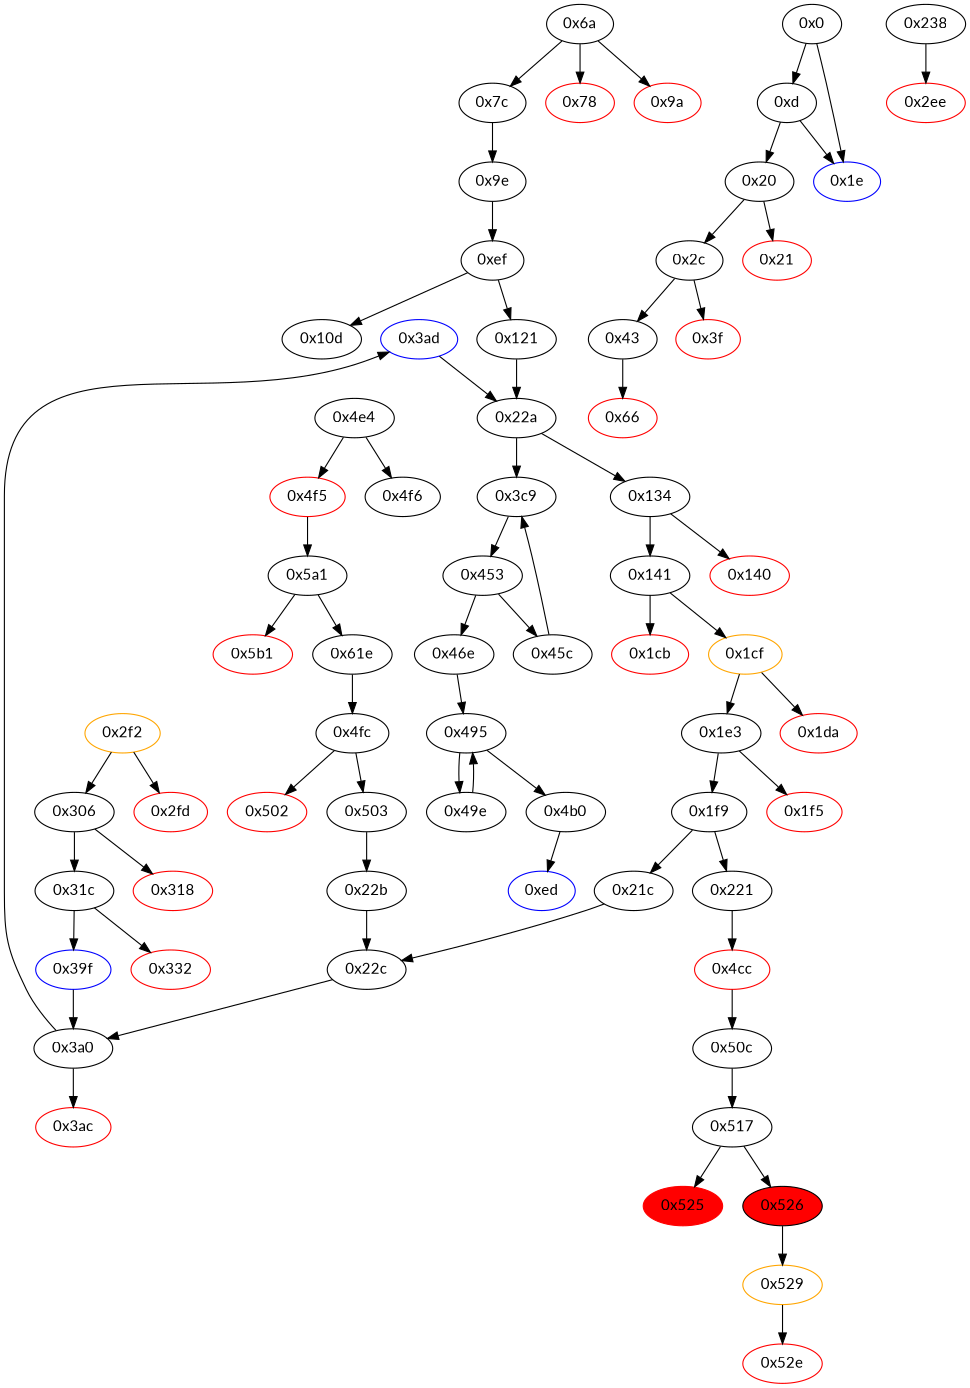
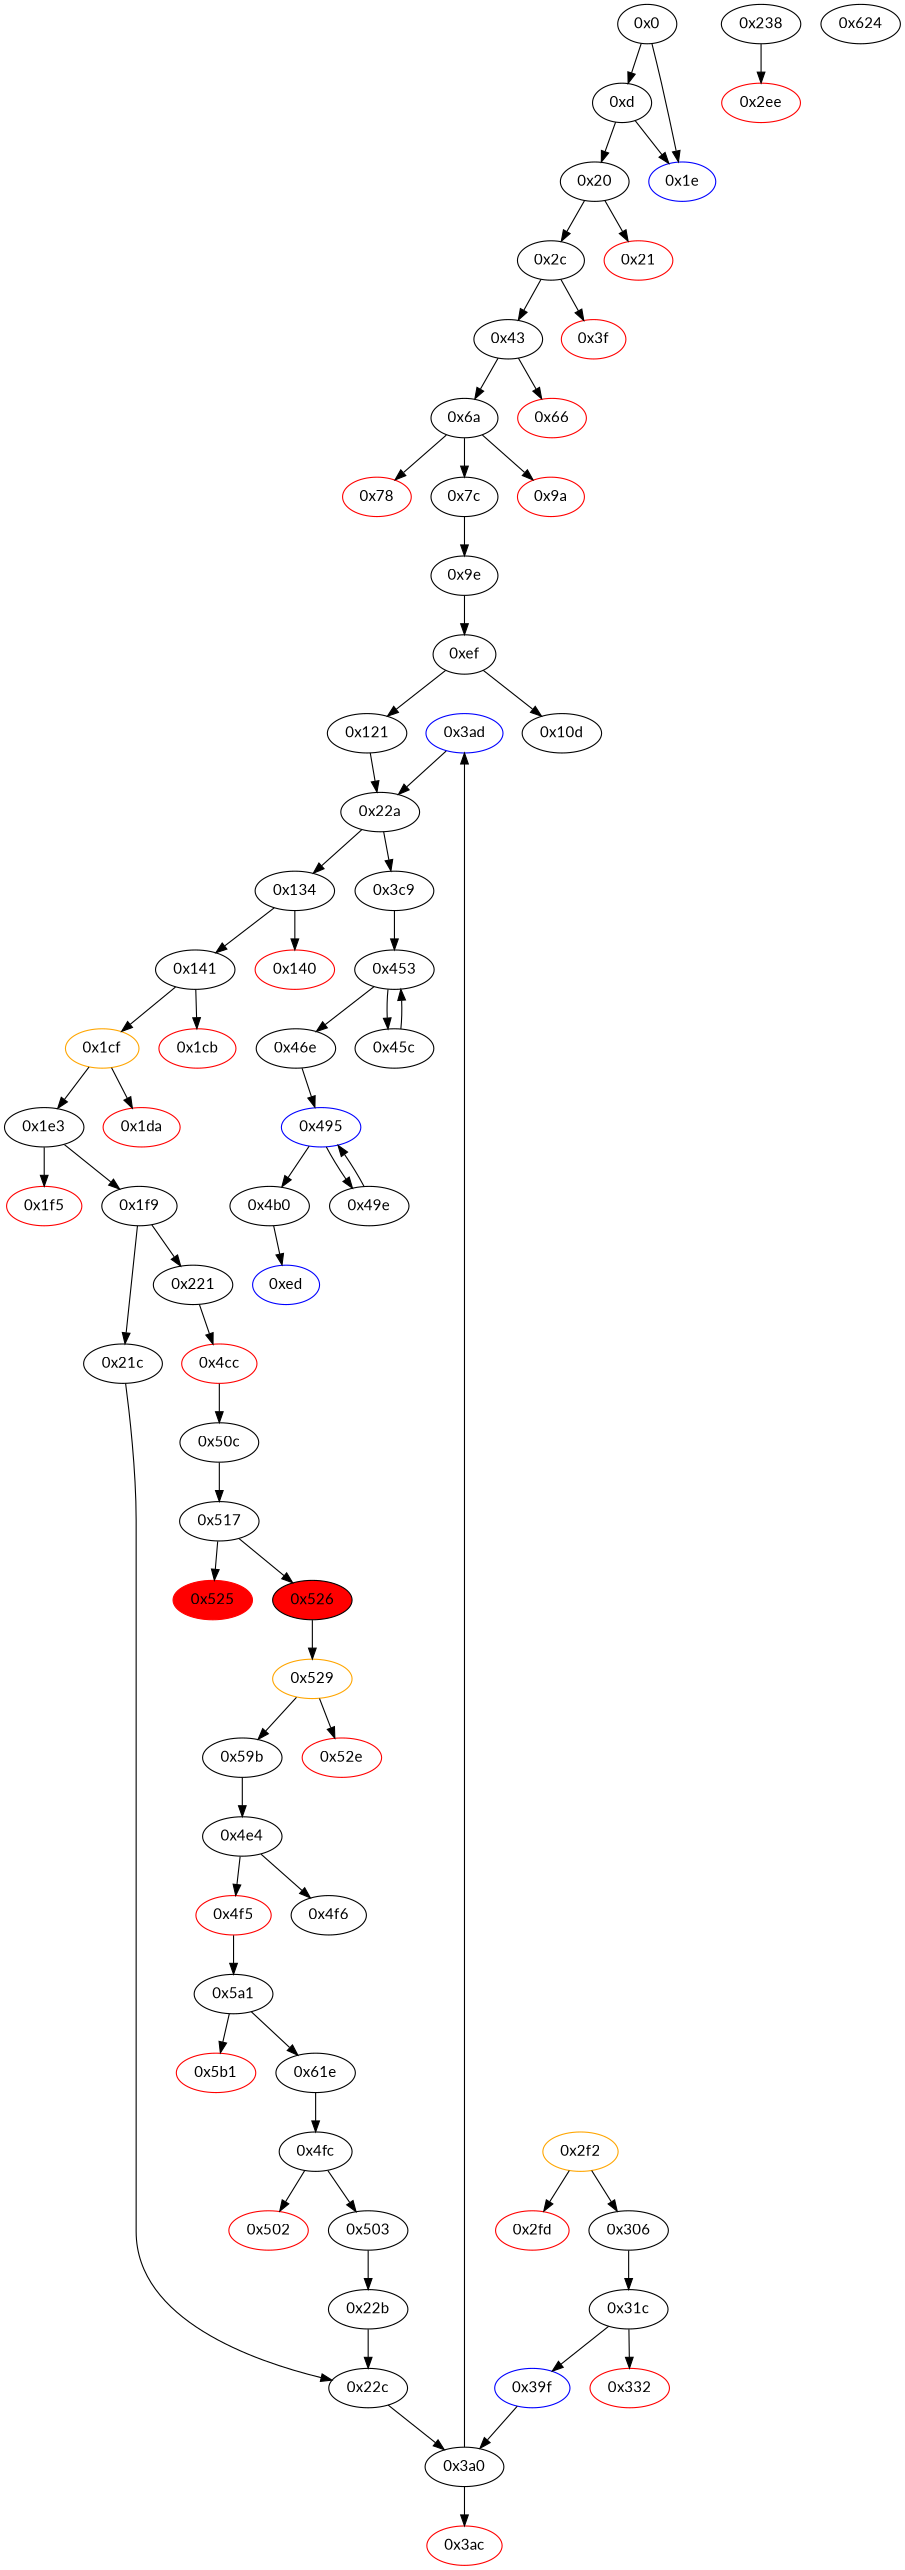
node "0x624": added
edge "0x43" -> "0x6a": added
edge "0x45c" -> "0x3c9": now "0x45c" -> "0x453"
node "0x495": color black -> blue
node "0x318": removed
node "0x59b": added
